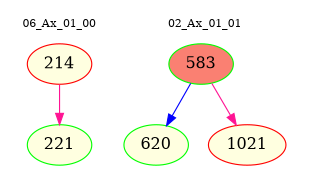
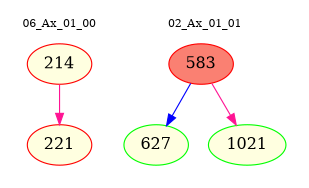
node "583": color green -> red
node "221": color green -> red
node "620": label "620" -> "627"
node "1021": color red -> green
